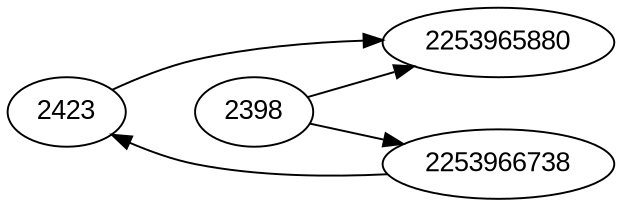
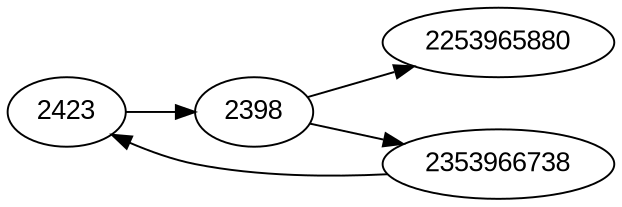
edge "2423" -> "2253965880": now "2423" -> "2398"
node "2253966738": label "2253966738" -> "2353966738"
